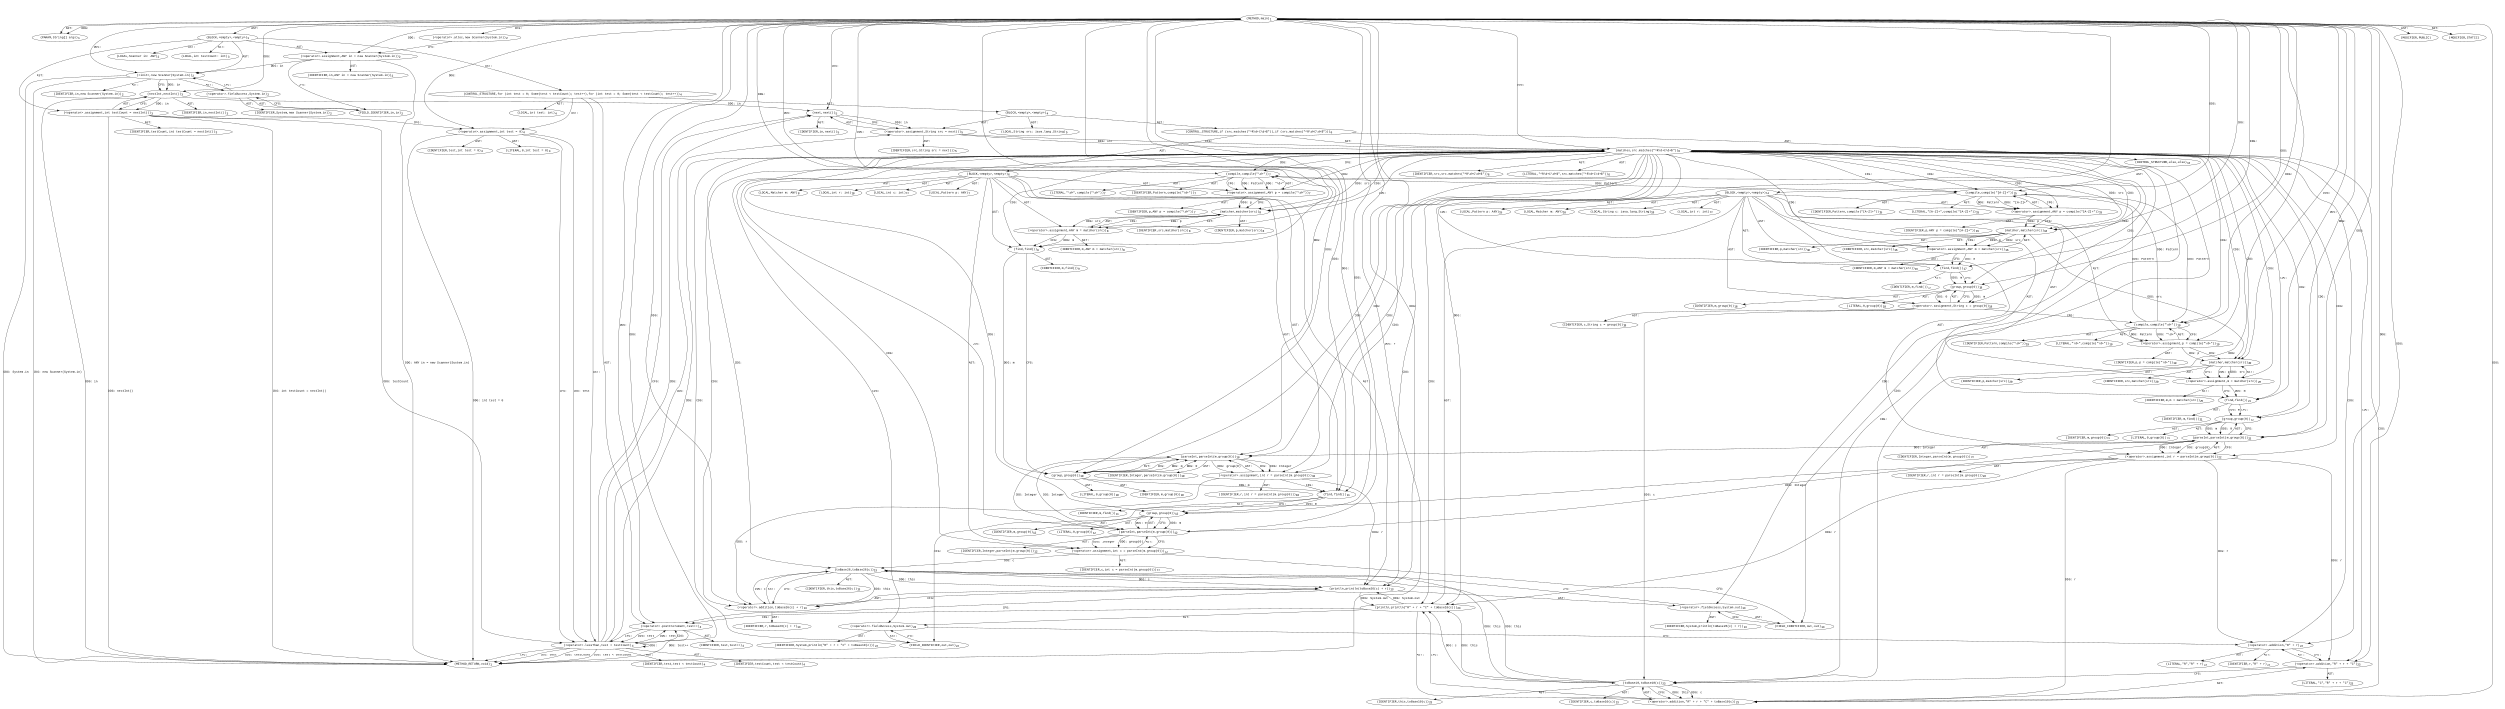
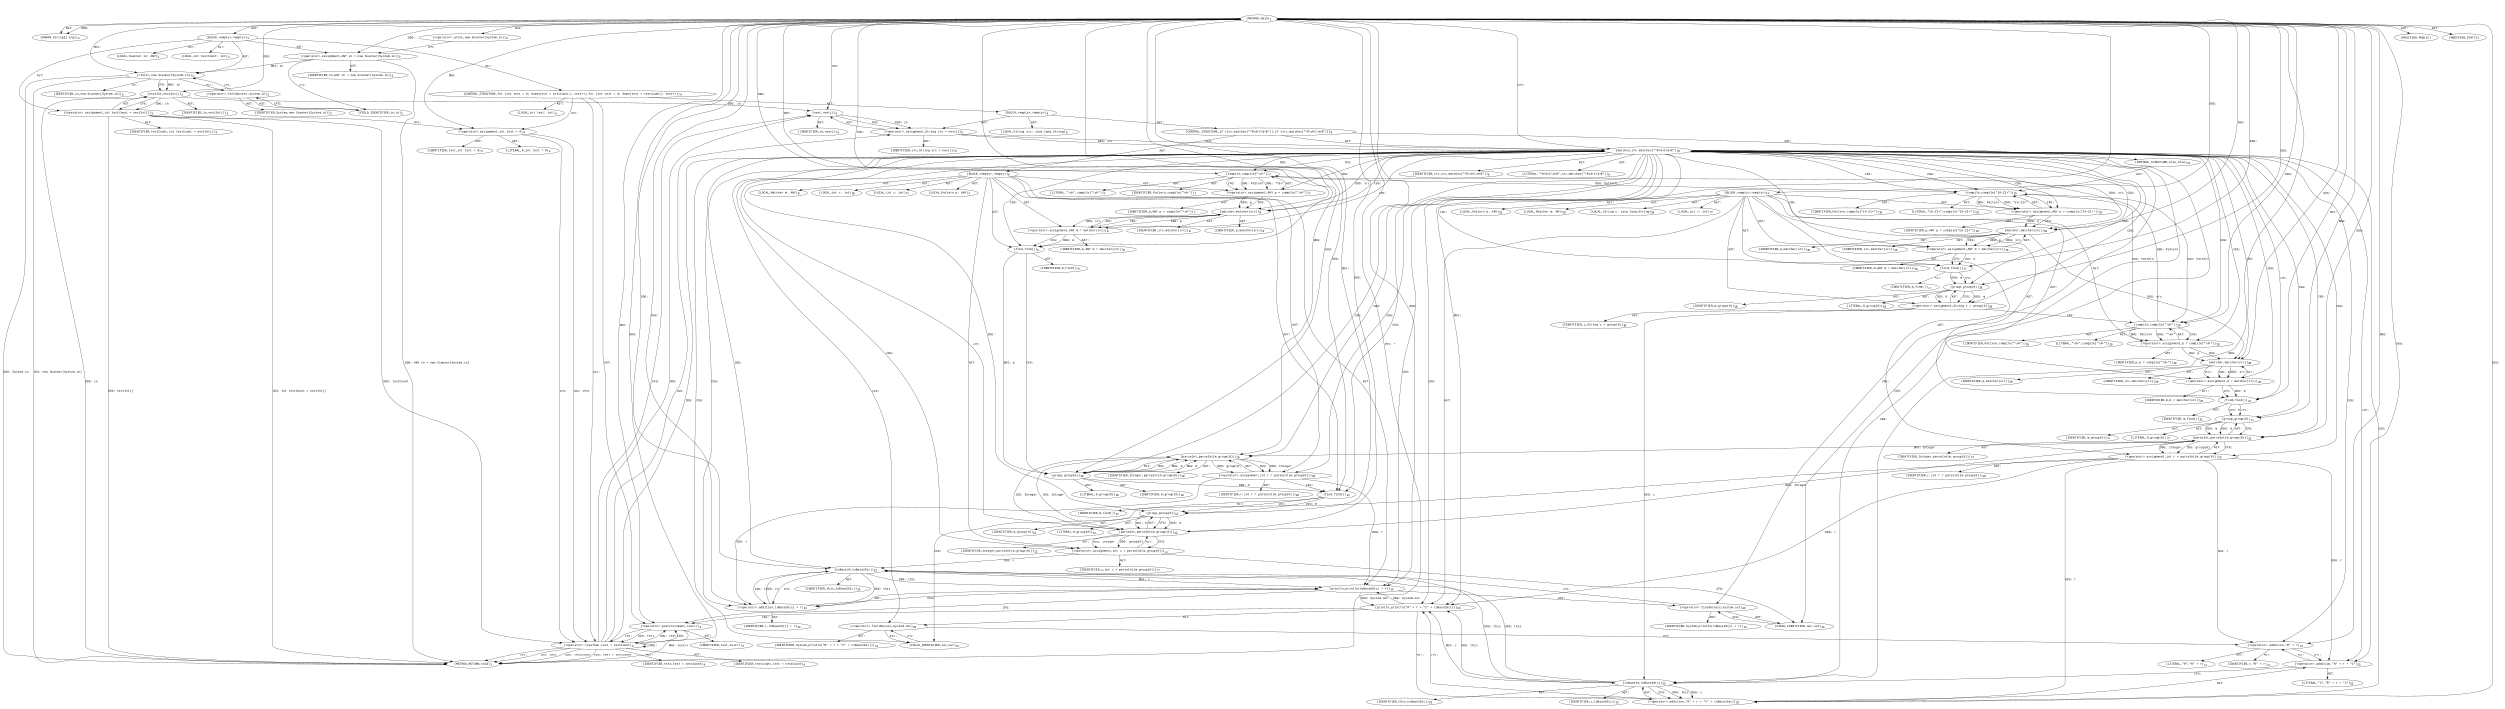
edge "(METHOD,main)" -> "(toBase26,toBase26(c))": added, label "DDG:"
edge "(<operator>.assignment,int test = 0)" -> "(METHOD_RETURN,void)": removed, label "DDG: int test = 0"
edge "(<operator>.addition,toBase26(c) + r)" -> "(toBase26,toBase26(c))": label "AST: " -> "DDG: in"
